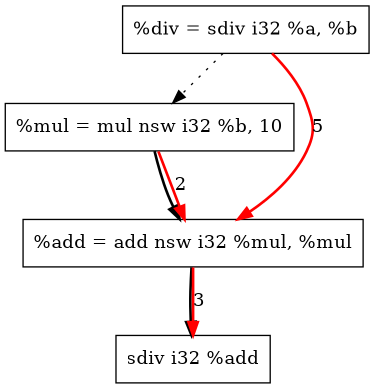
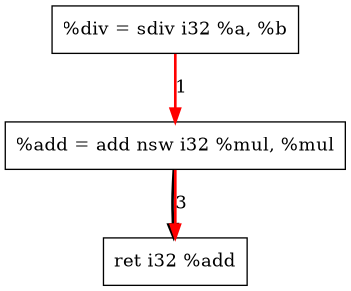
node "%mul = mul nsw i32 %b, 10": removed
edge "%div = sdiv i32 %a, %b" -> "%add = add nsw i32 %mul, %mul": label "5" -> "1"
node "sdiv i32 %add": label "sdiv i32 %add" -> "ret i32 %add"
